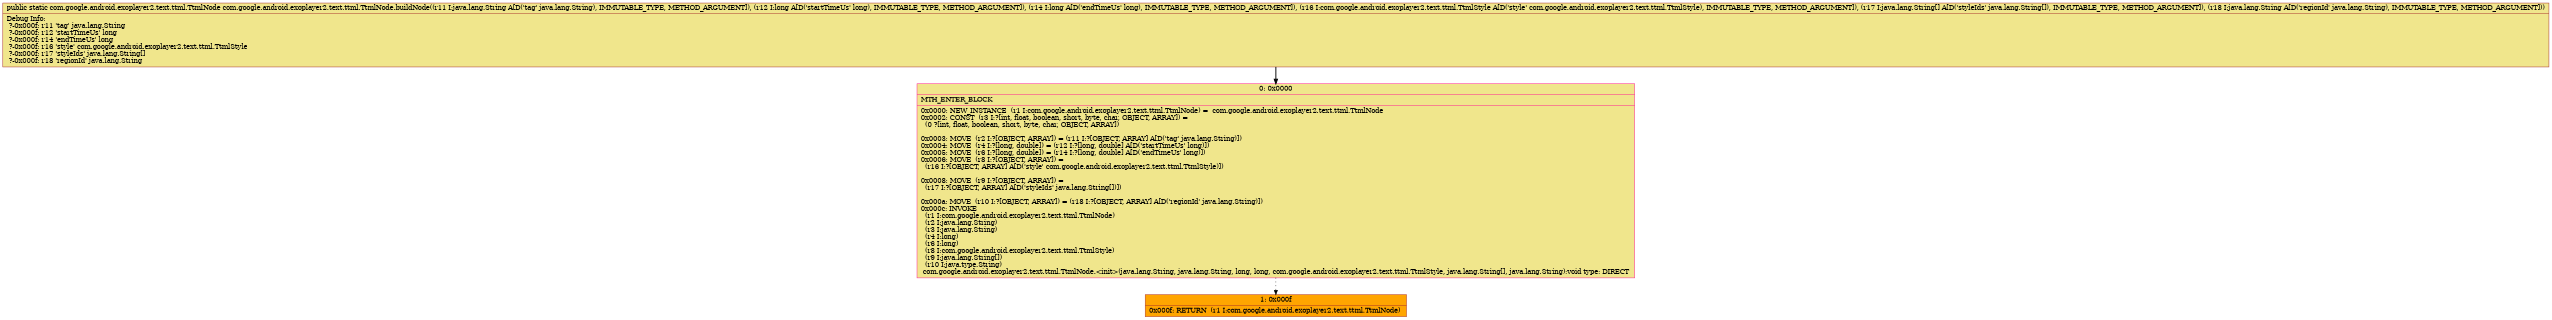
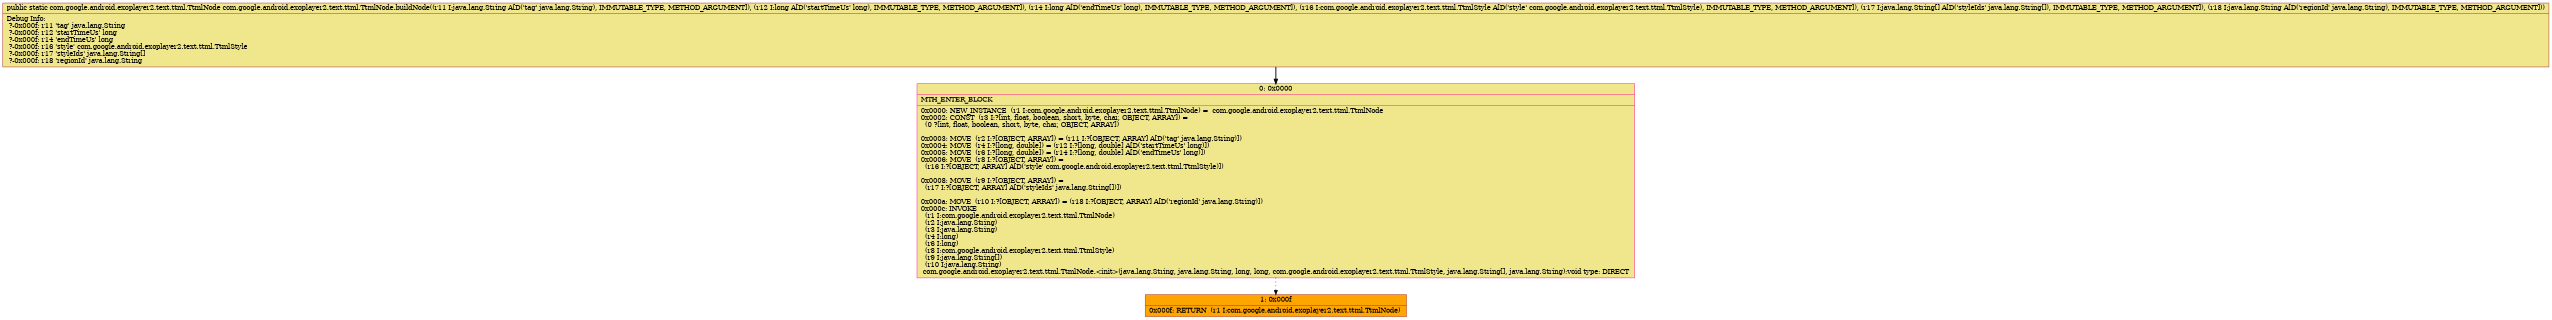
node "0: 0x0000": text "(r10 I:java.type.String)" -> "(r10 I:java.lang.String)"
